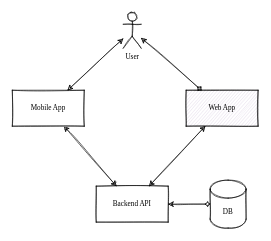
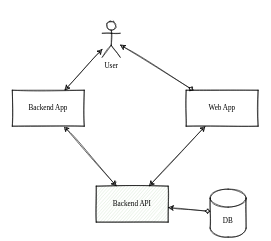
node "User": moved (132, 30) -> (111, 39)
node "Mobile App": label "Mobile App" -> "Backend App"
node "Web App": fillcolor #e1d5e7 -> #ffffff
node "Backend API": fillcolor #ffffff -> #d5e8d4
node "DB": moved (228, 204) -> (228, 213)
